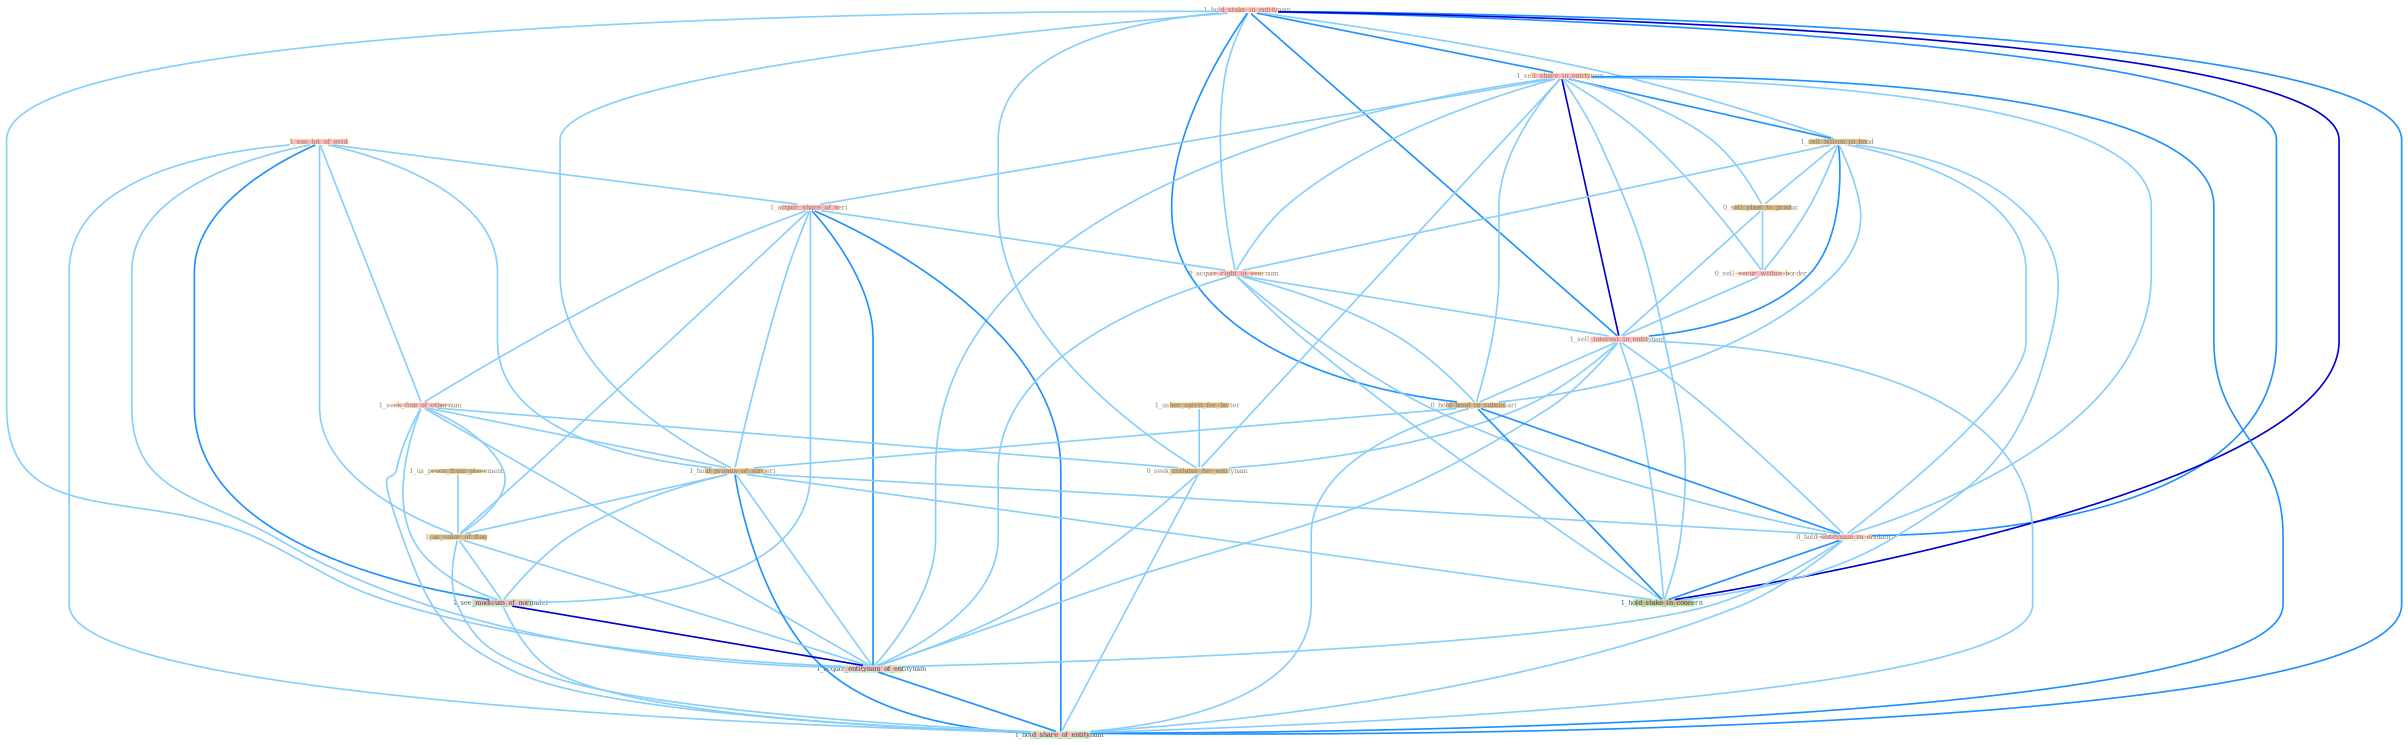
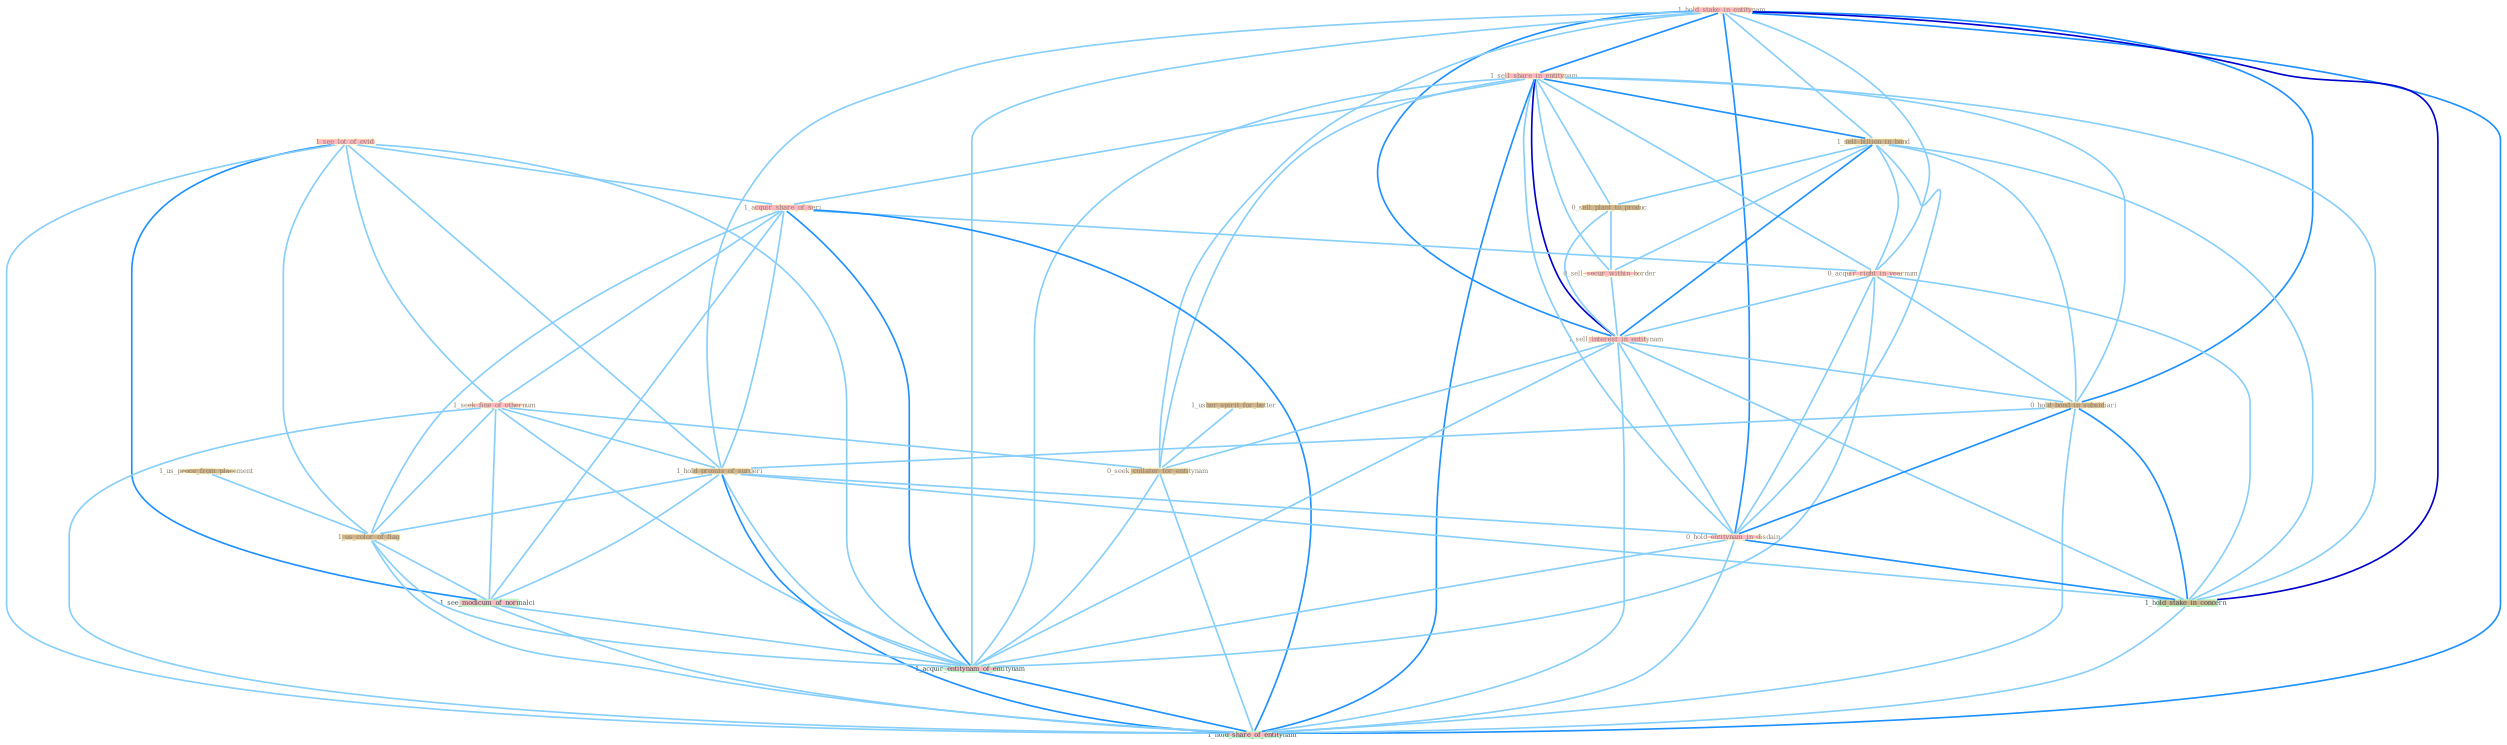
edge "1_see_modicum_of_normalci" -- "1_acquir_entitynam_of_entitynam": color #0000cd -> #87cefa
node "1_acquir_entitynam_of_entitynam": shape note -> ellipse
edge "1_hold_stake_in_concern" -- "1_hold_share_of_entitynam": added
node "1_hold_share_of_entitynam": shape note -> ellipse
